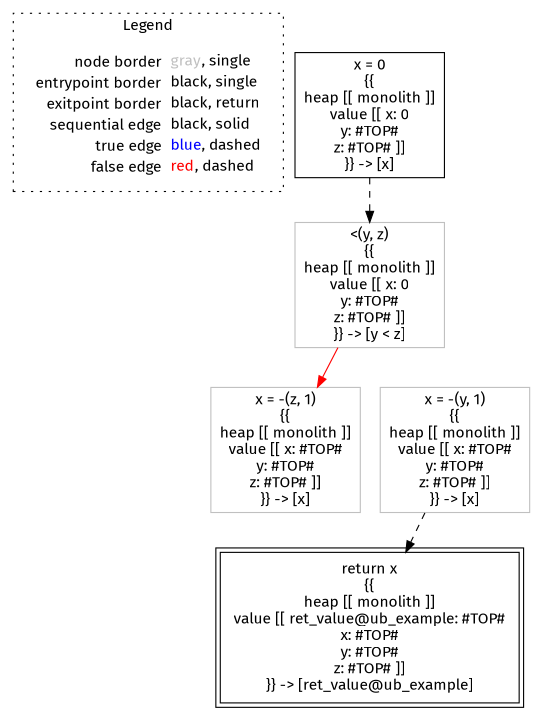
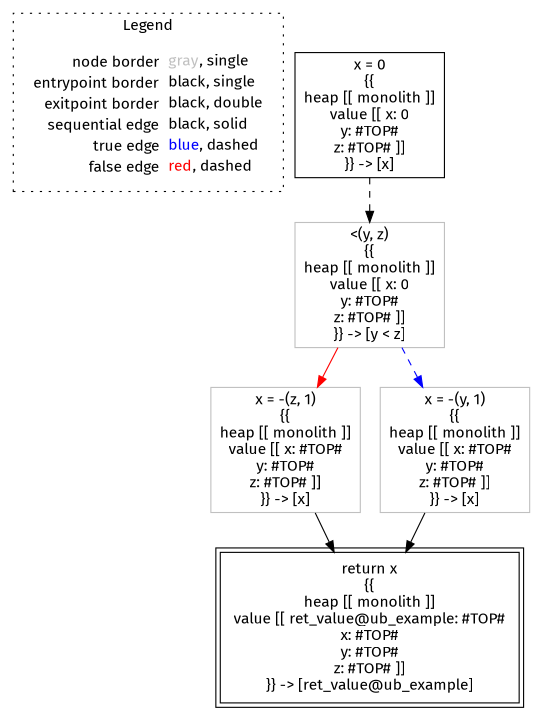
node "node border": text ", return" -> ", double"
edge "<(y, z)" -> "x = -(y, 1)": added
edge "x = -(z, 1)" -> "return x": added
edge "x = -(y, 1)" -> "return x": style dashed -> solid
